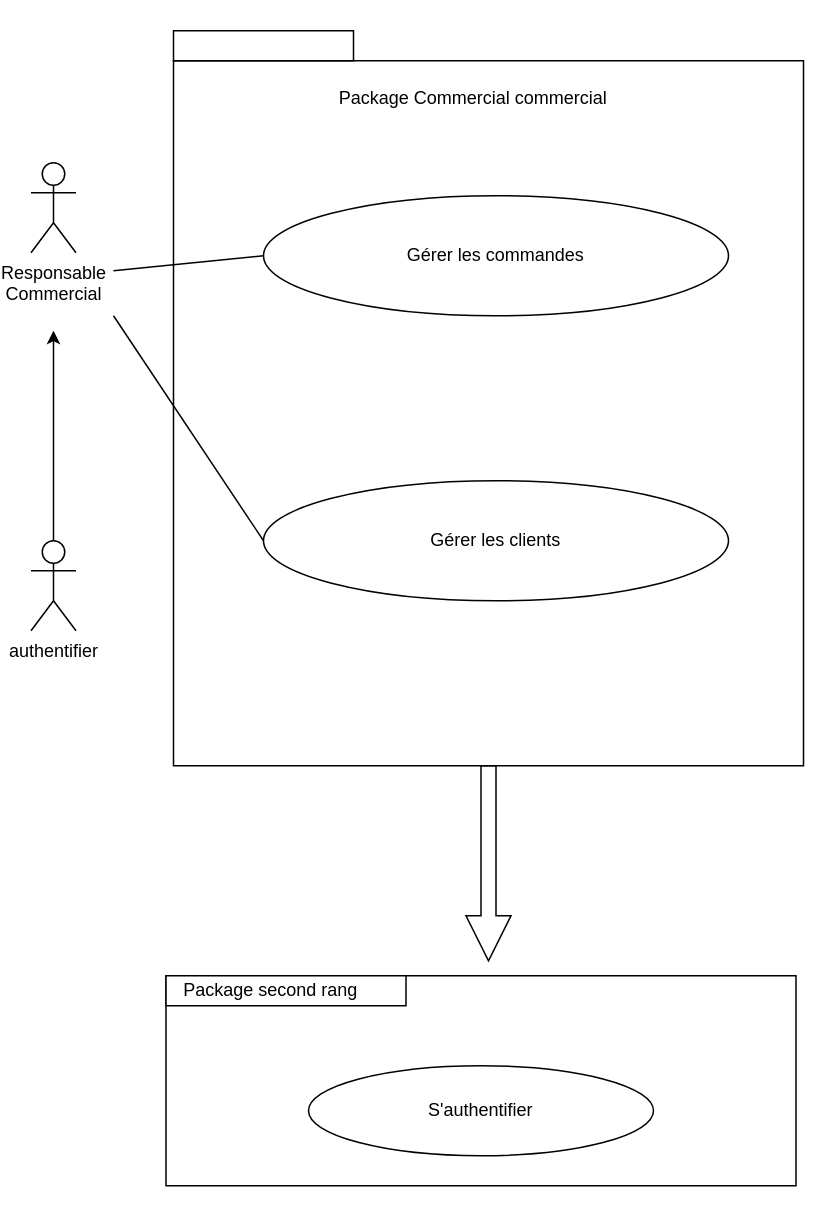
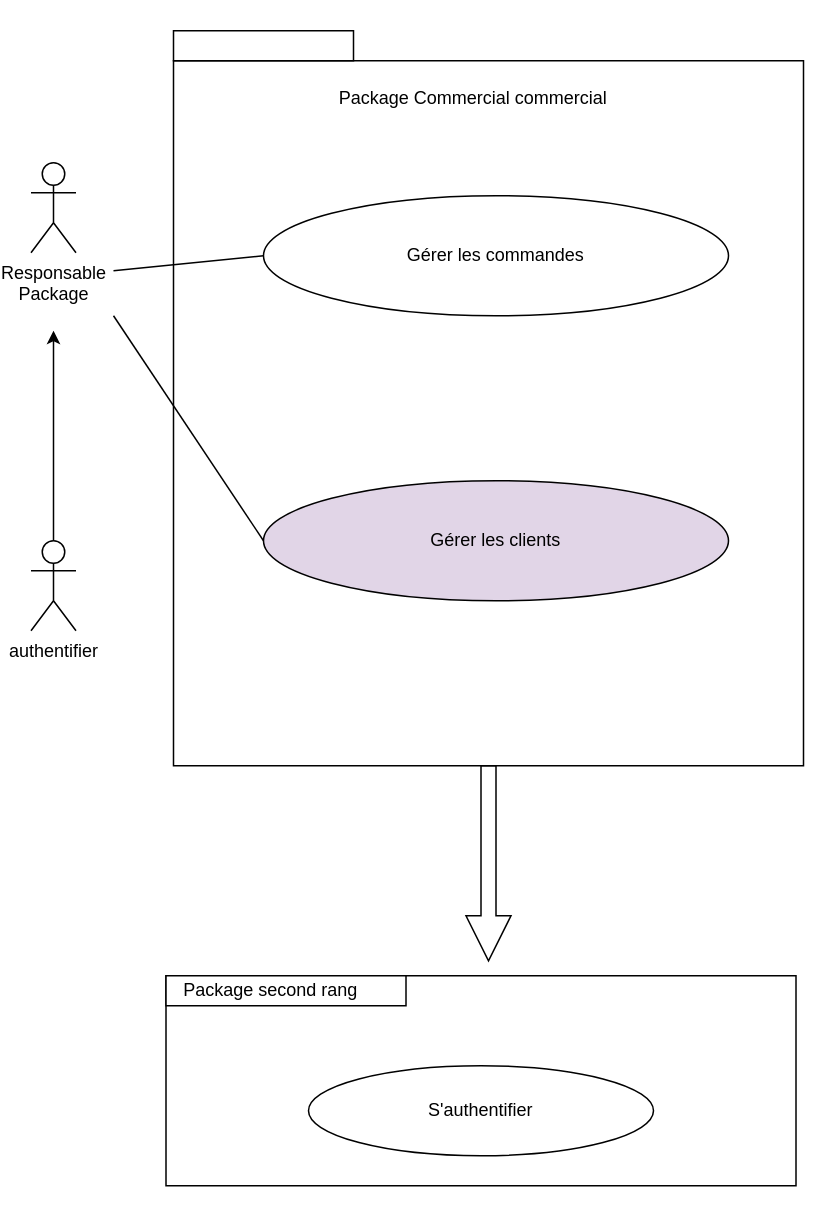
node "Responsable Commercial": label "Responsable Commercial" -> "Responsable Package"
node "Gérer les clients": fillcolor #ffffff -> #e1d5e7
